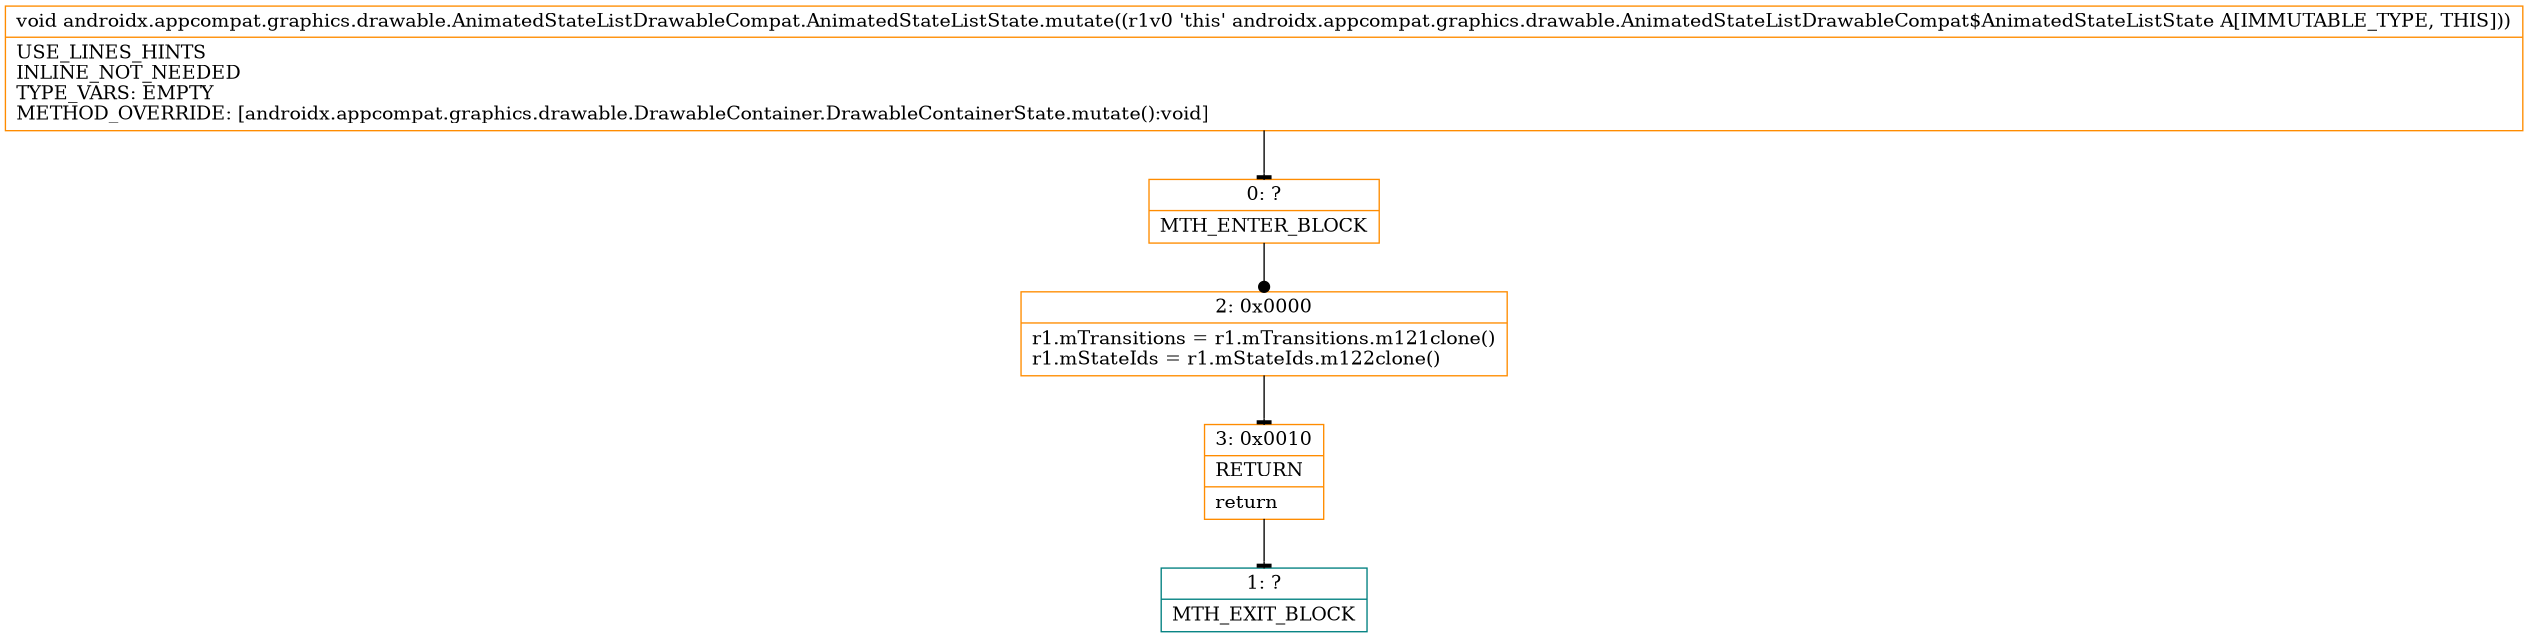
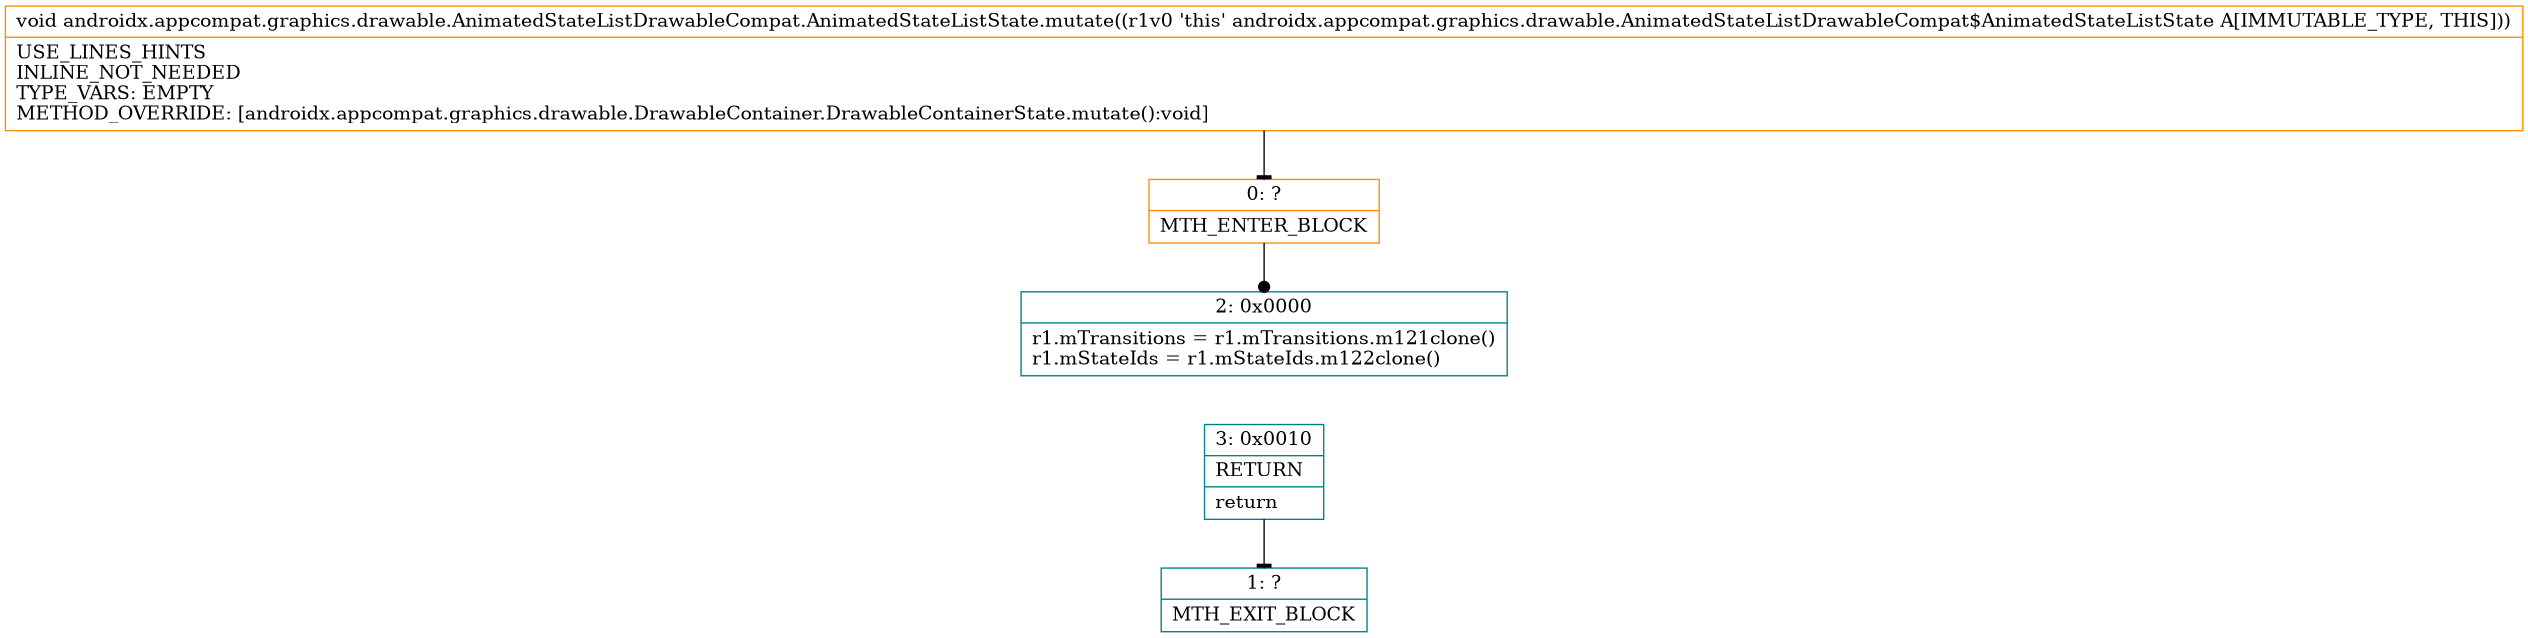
node "2: 0x0000": color darkorange -> teal
edge "2: 0x0000" -> "3: 0x0010": removed
node "3: 0x0010": color darkorange -> teal
